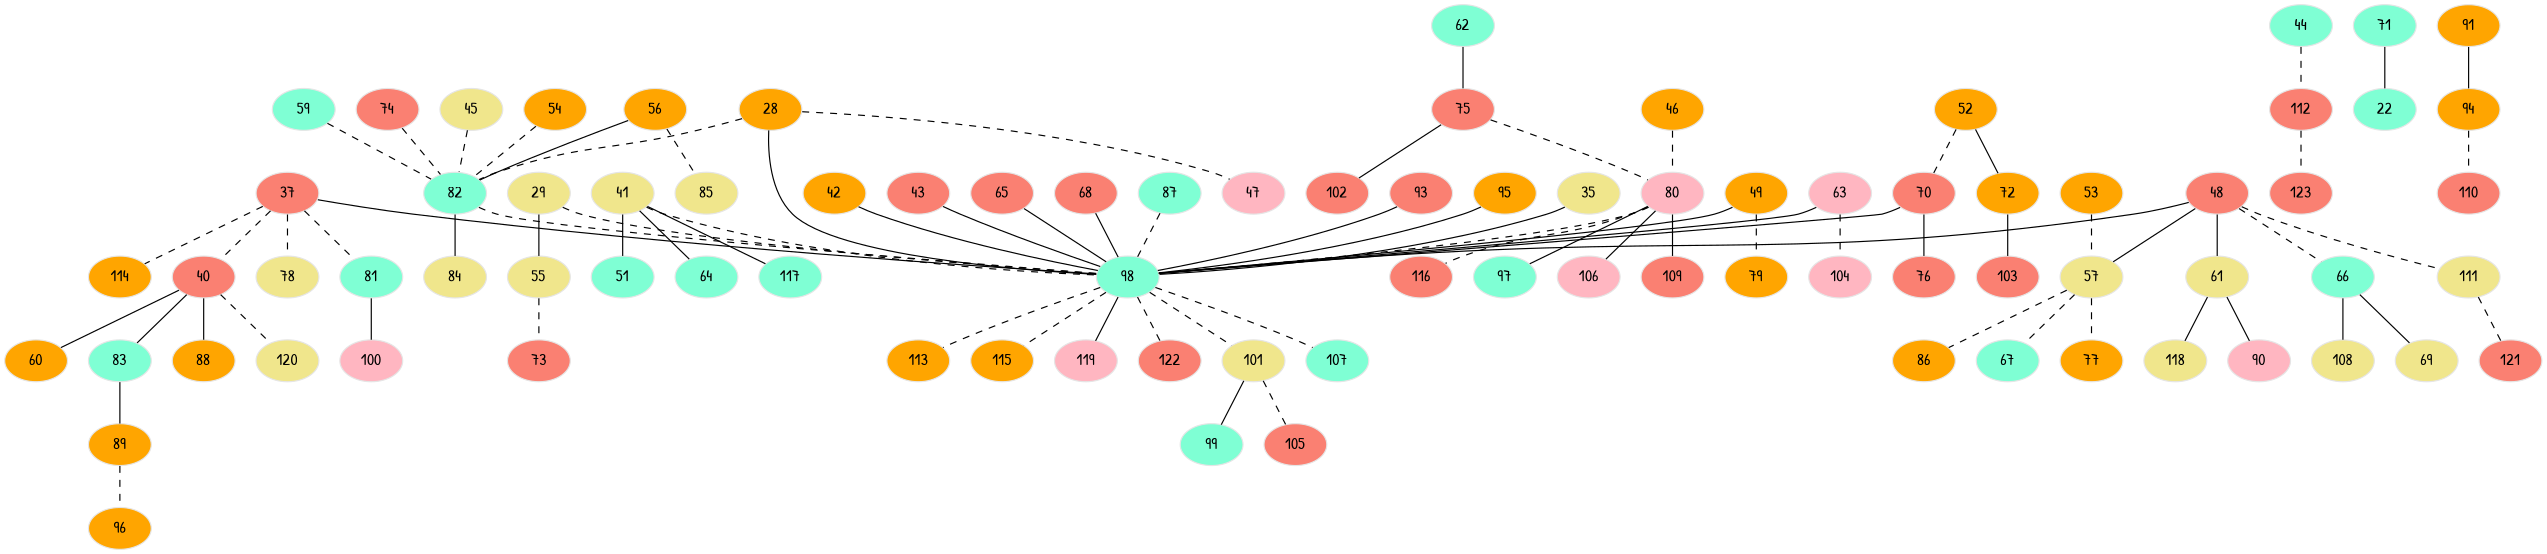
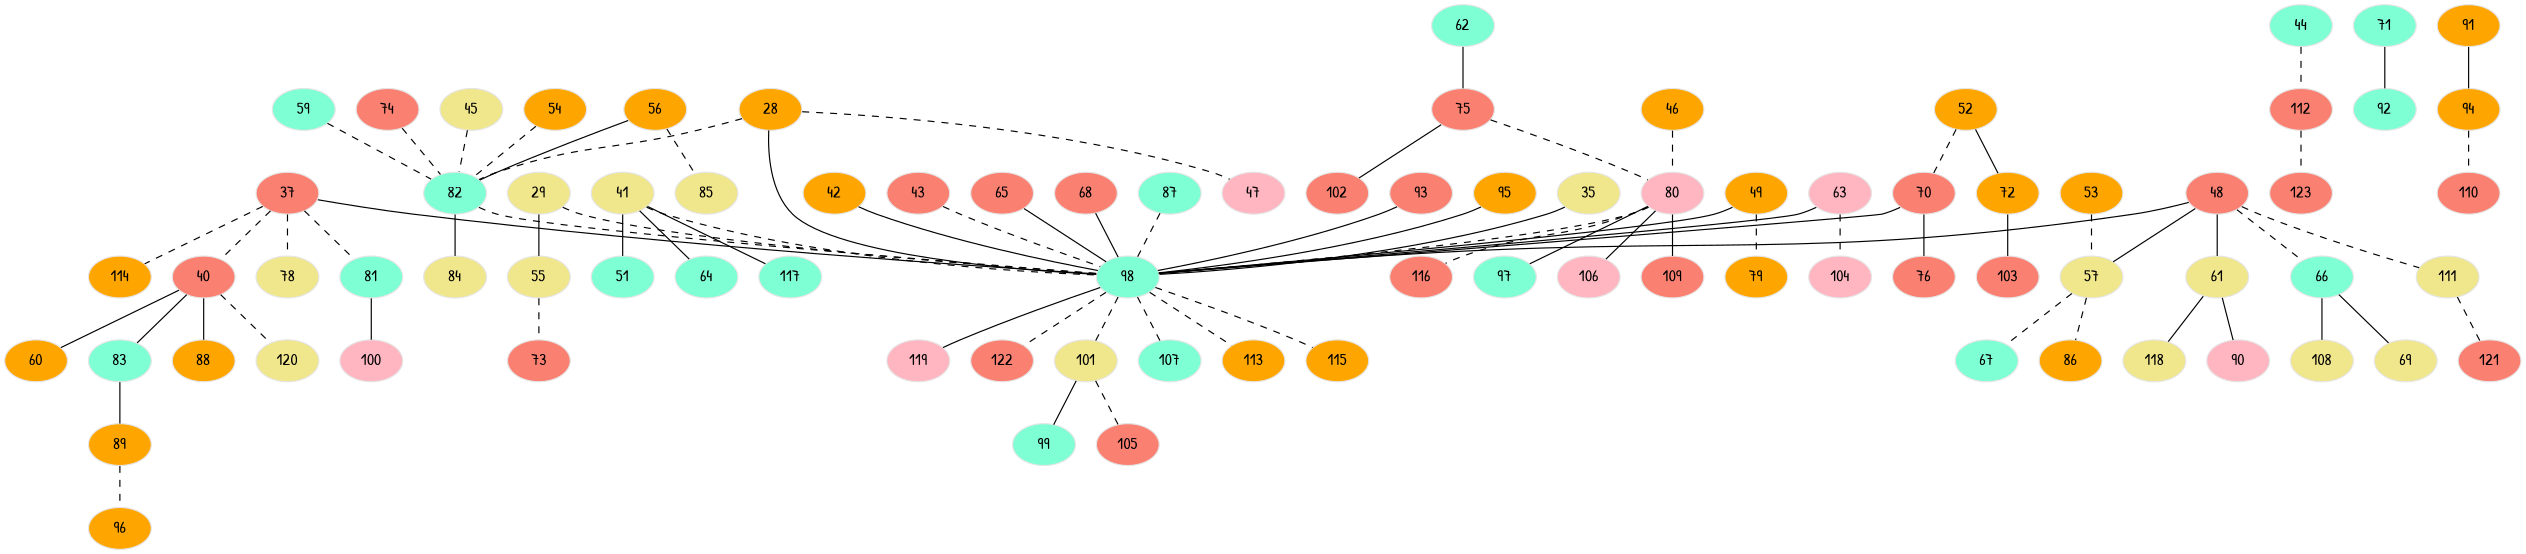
node "22": label "22" -> "92"
edge "43" -- "98": style solid -> dashed
node "77": removed
